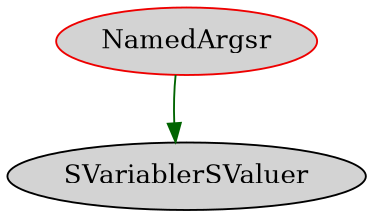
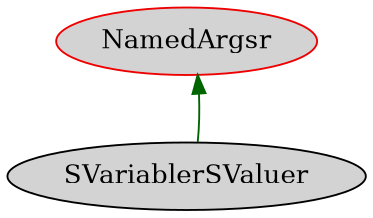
edge "NamedArgsr" -> "SVariablerSValuer": reversed
